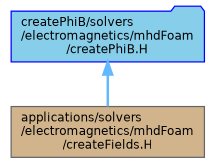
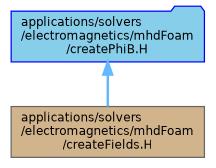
node "createPhiB/solvers /electromagnetics/mhdFoam /createPhiB.H": label "createPhiB/solvers /electromagnetics/mhdFoam /createPhiB.H" -> "applications/solvers /electromagnetics/mhdFoam /createPhiB.H"
